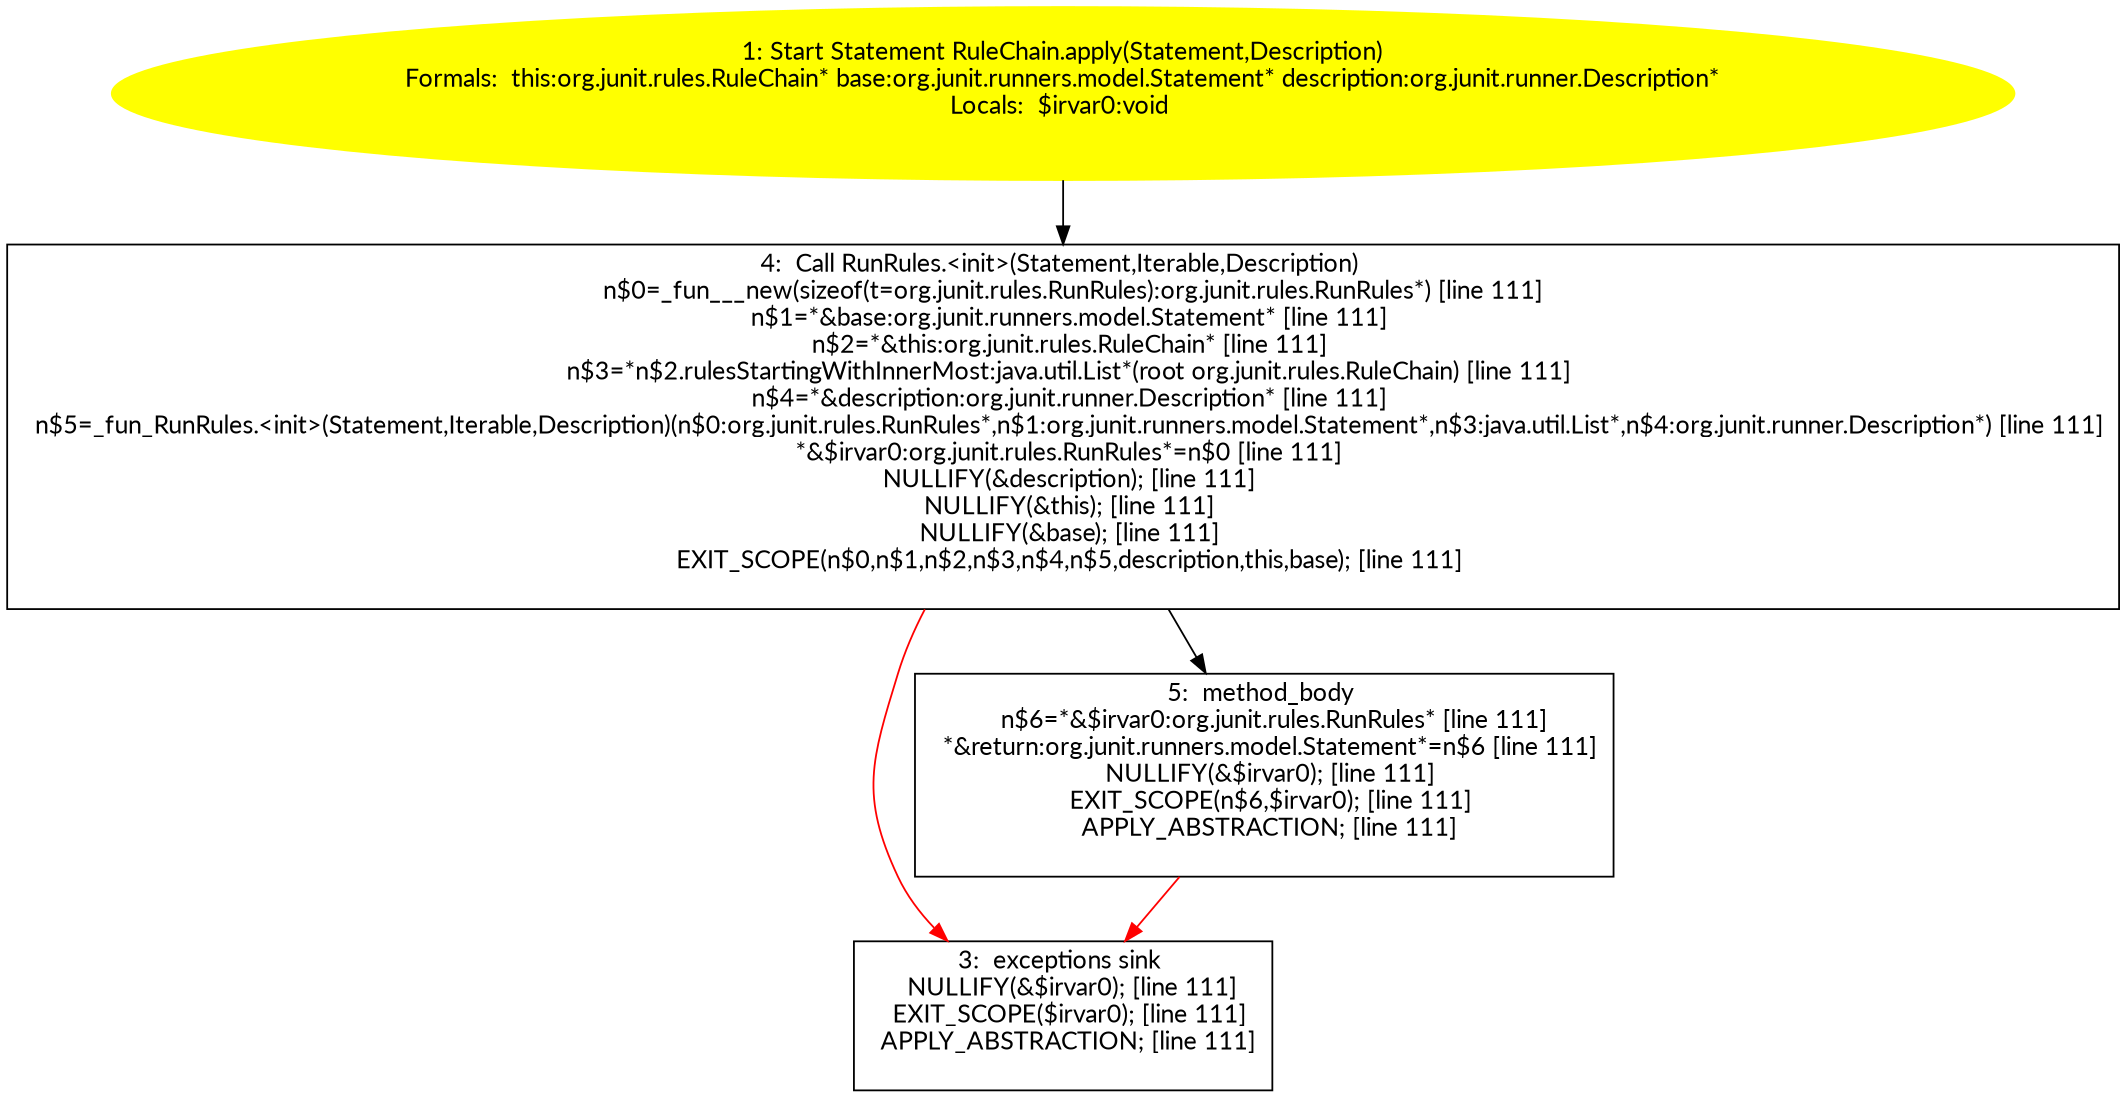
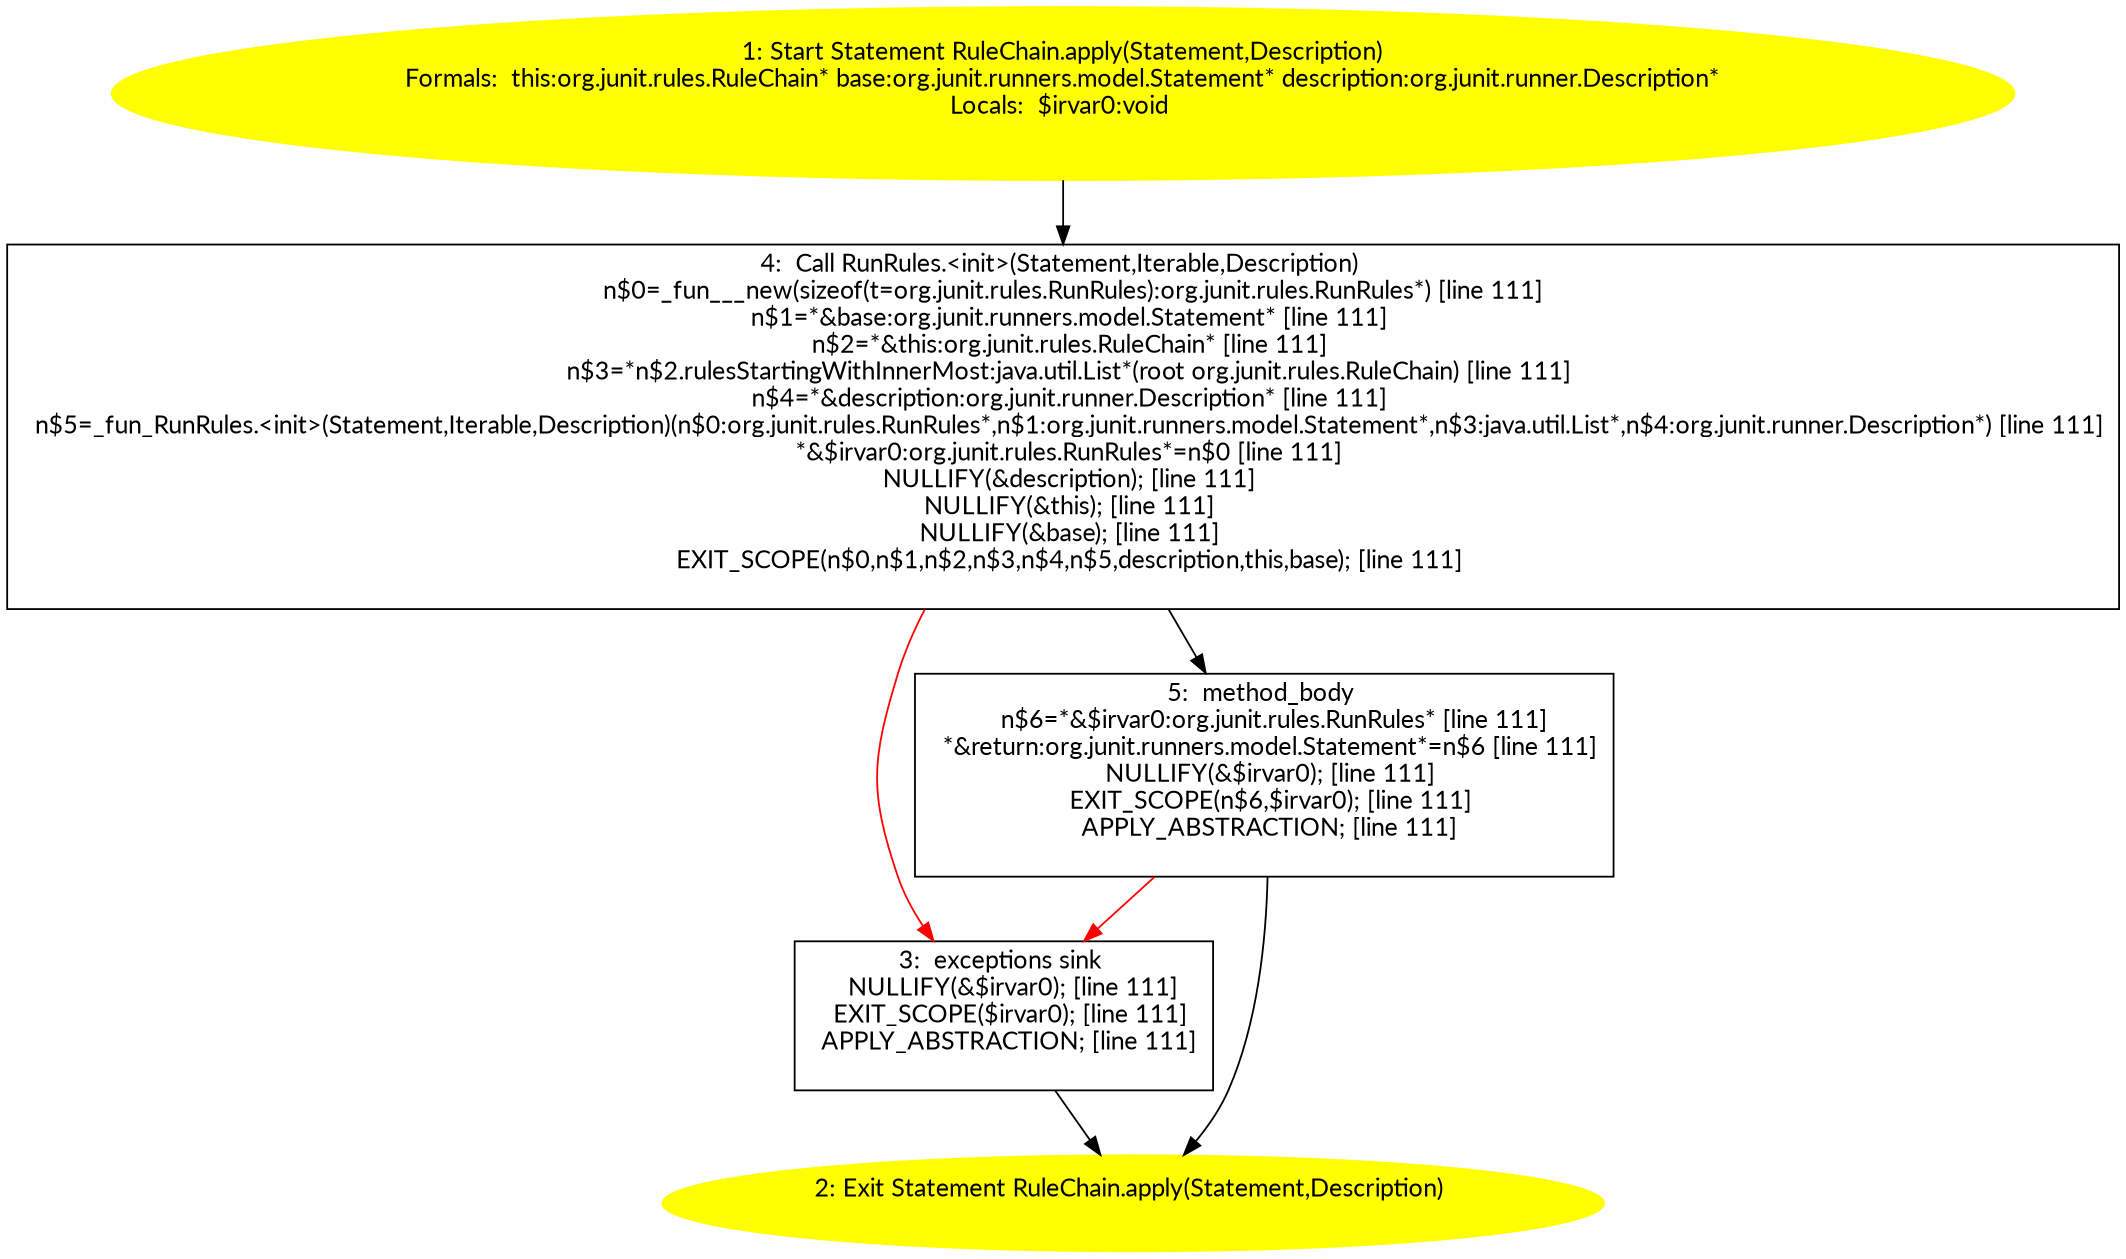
node "2: Exit Statement RuleChain.apply(Statement,Description)": added
